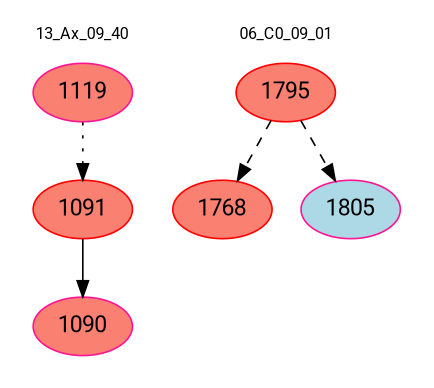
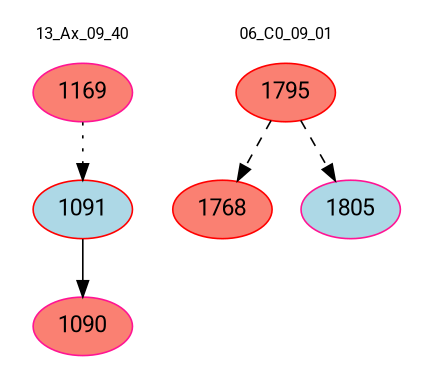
node "1119": label "1119" -> "1169"
node "1091": fillcolor salmon -> lightblue
